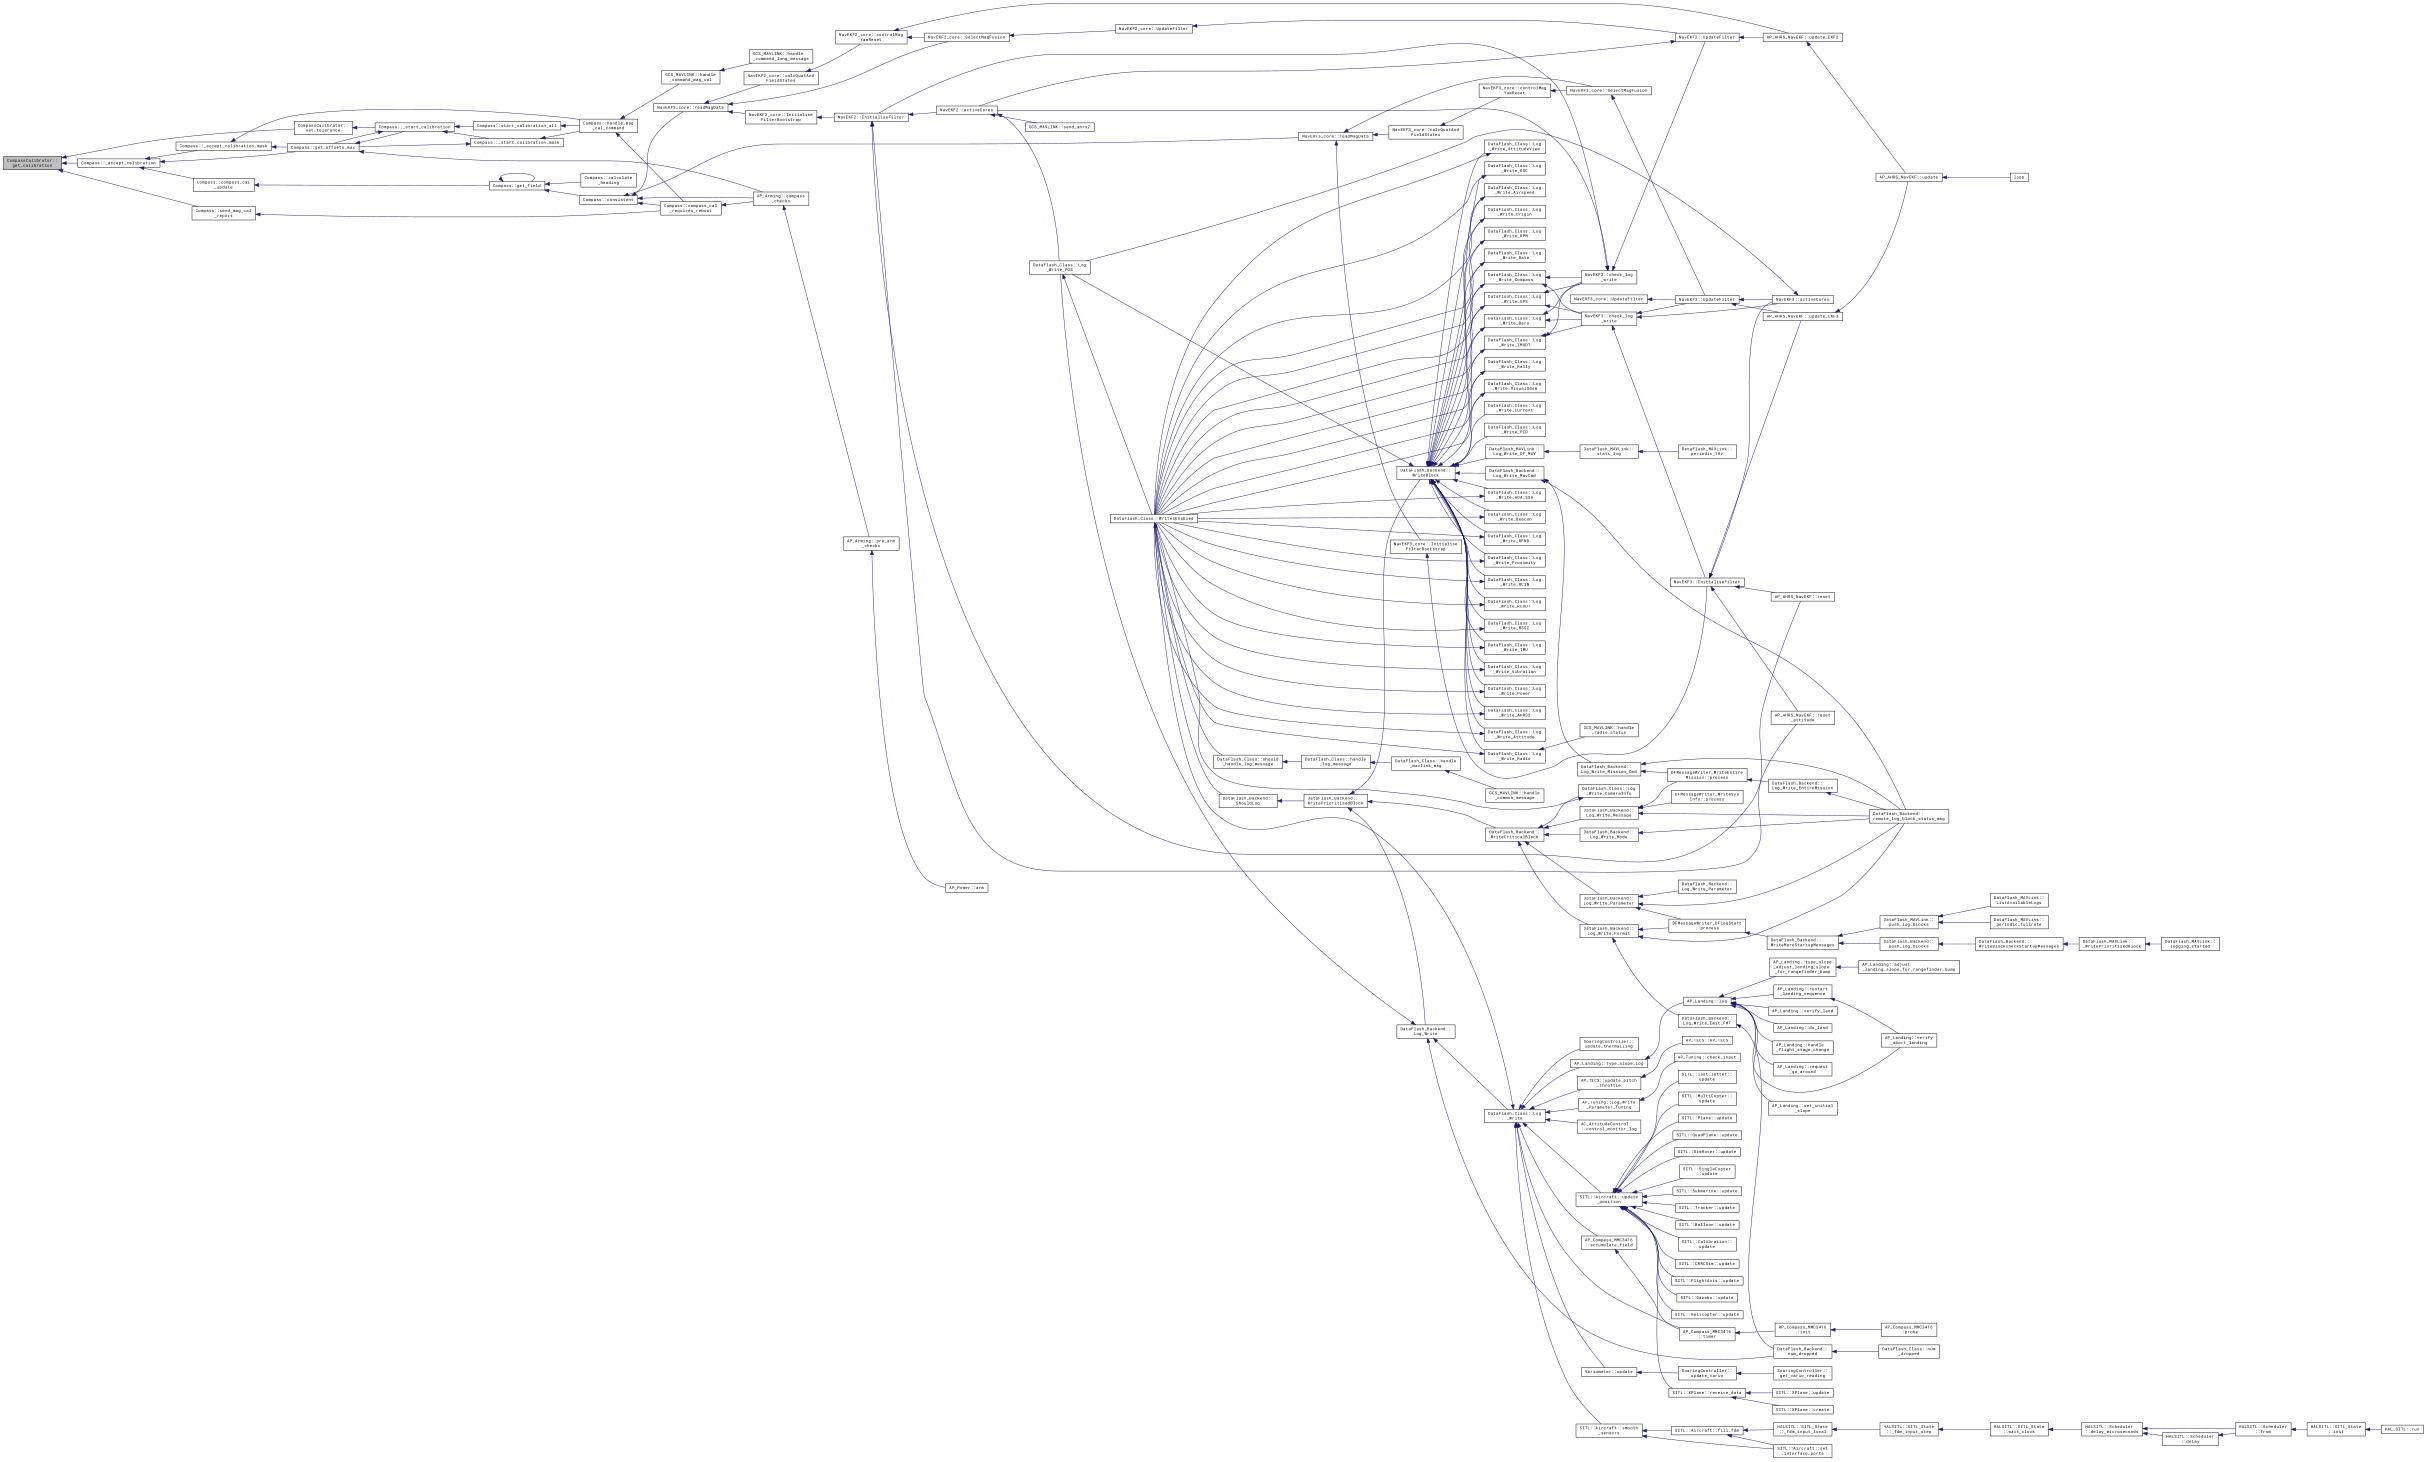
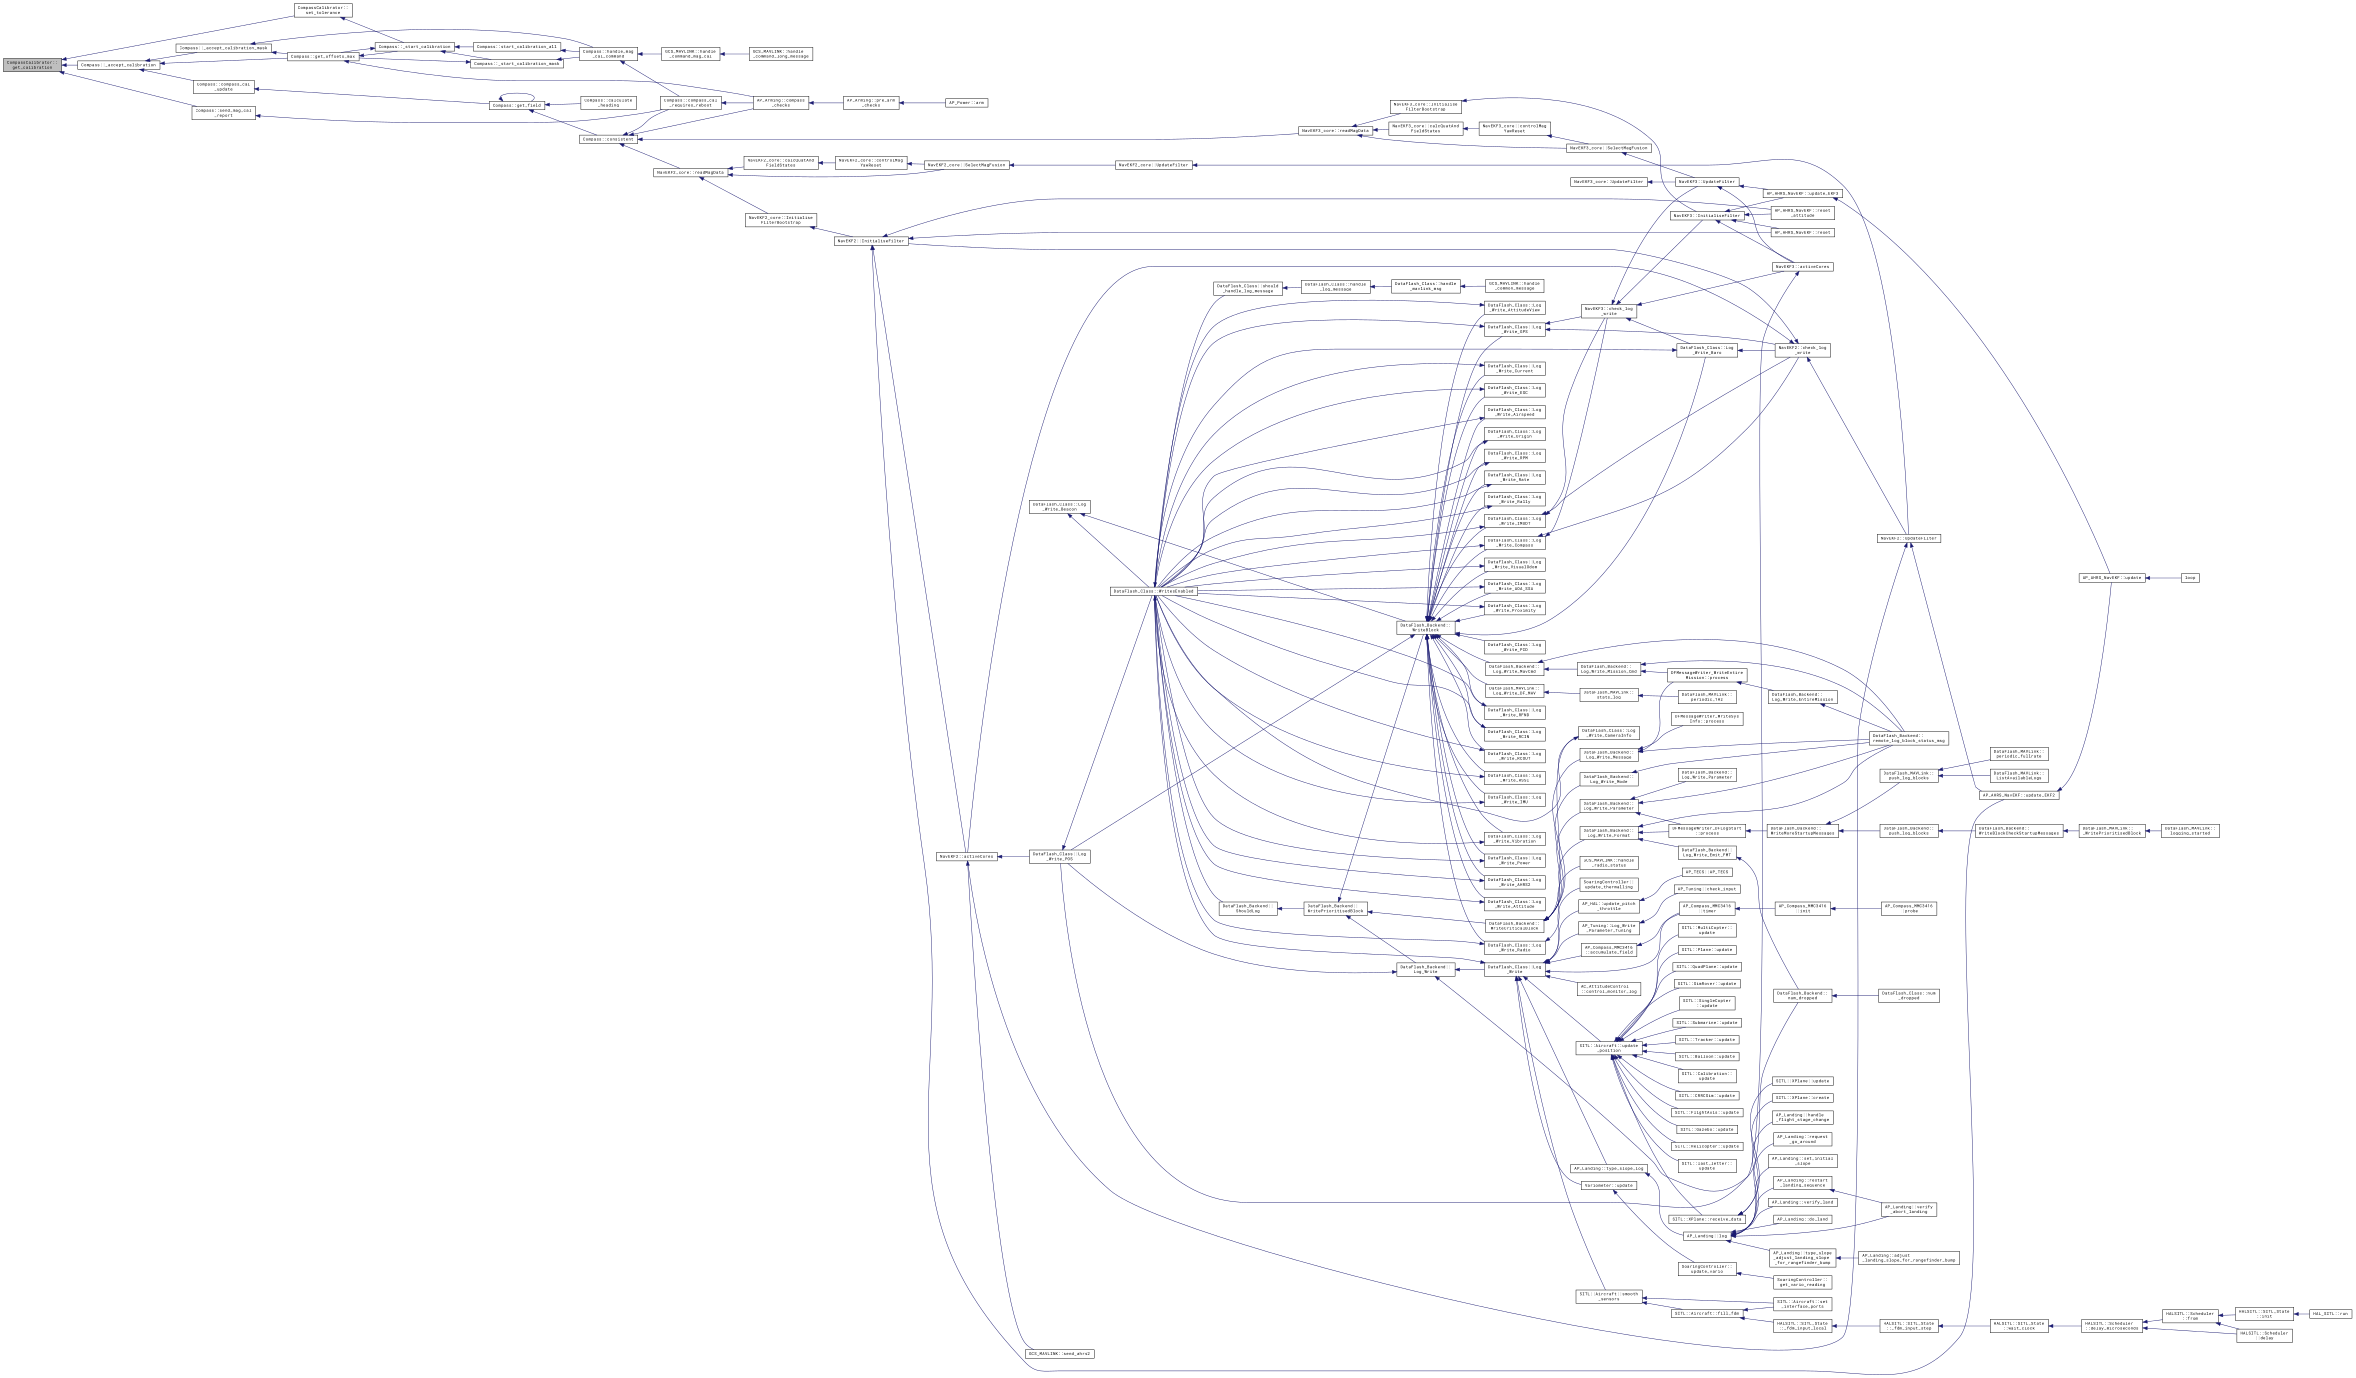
edge "AP_AHRS_NavEKF::update_EKF2" -> "NavEKF2_core::controlMag YawReset": now "AP_AHRS_NavEKF::update_EKF2" -> "NavEKF2::InitialiseFilter"
edge "NavEKF3::check_log _write" -> "DataFlash_Class::Log _Write_Baro": reversed
edge "DataFlash_Class::WritesEnabled" -> "DataFlash_Class::Log _Write_Current": added
edge "DataFlash_Class::Log _Write_Beacon" -> "DataFlash_Backend:: WriteBlock": reversed
node "AP_TECS::update_pitch _throttle": label "AP_TECS::update_pitch _throttle" -> "AP_HAL::update_pitch _throttle"
edge "HALSITL::Scheduler ::from" -> "HALSITL::Scheduler ::delay": reversed
